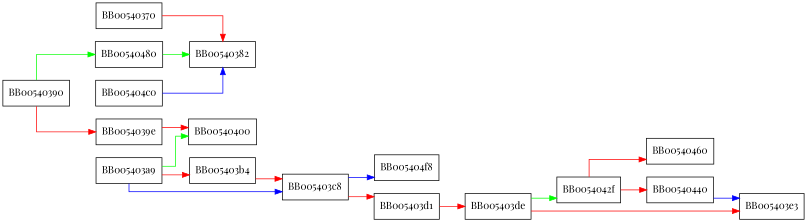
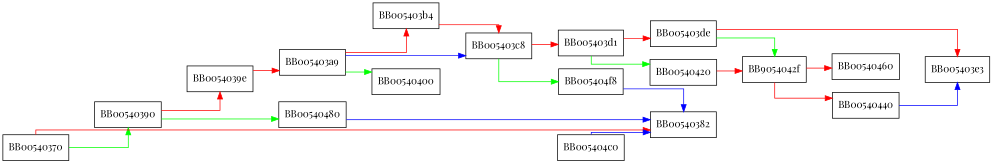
edge "BB00540480" -> "BB00540382": color green -> blue
node "BB00540420": added
edge "BB005404f8" -> "BB00540382": added
edge "BB0054039e" -> "BB00540400": now "BB0054039e" -> "BB005403a9"
edge "BB00540370" -> "BB00540390": added
edge "BB005403c8" -> "BB005404f8": color blue -> green
node "BB0054042f": label "BB0054042f" -> "BB9054042f"
